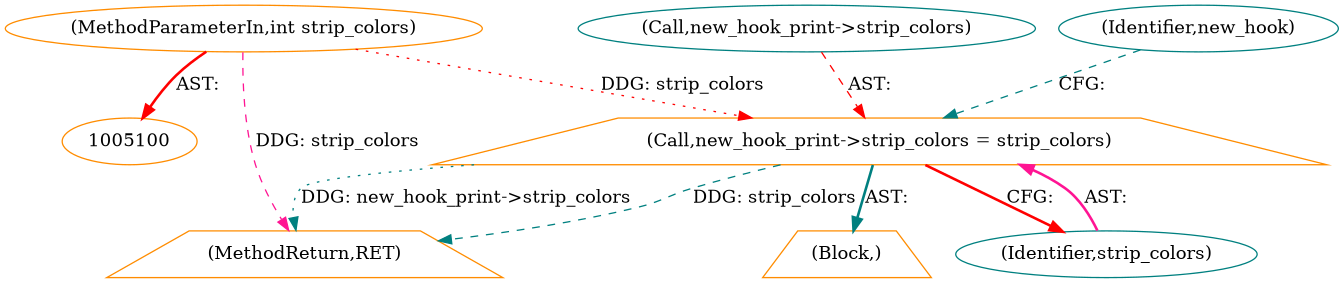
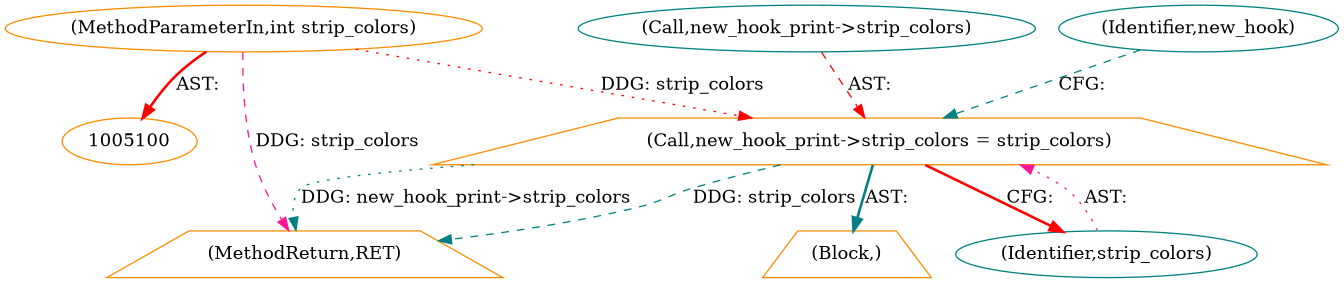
edge "(Identifier,strip_colors)" -> "(Call,new_hook_print->strip_colors = strip_colors)": style bold -> dotted
